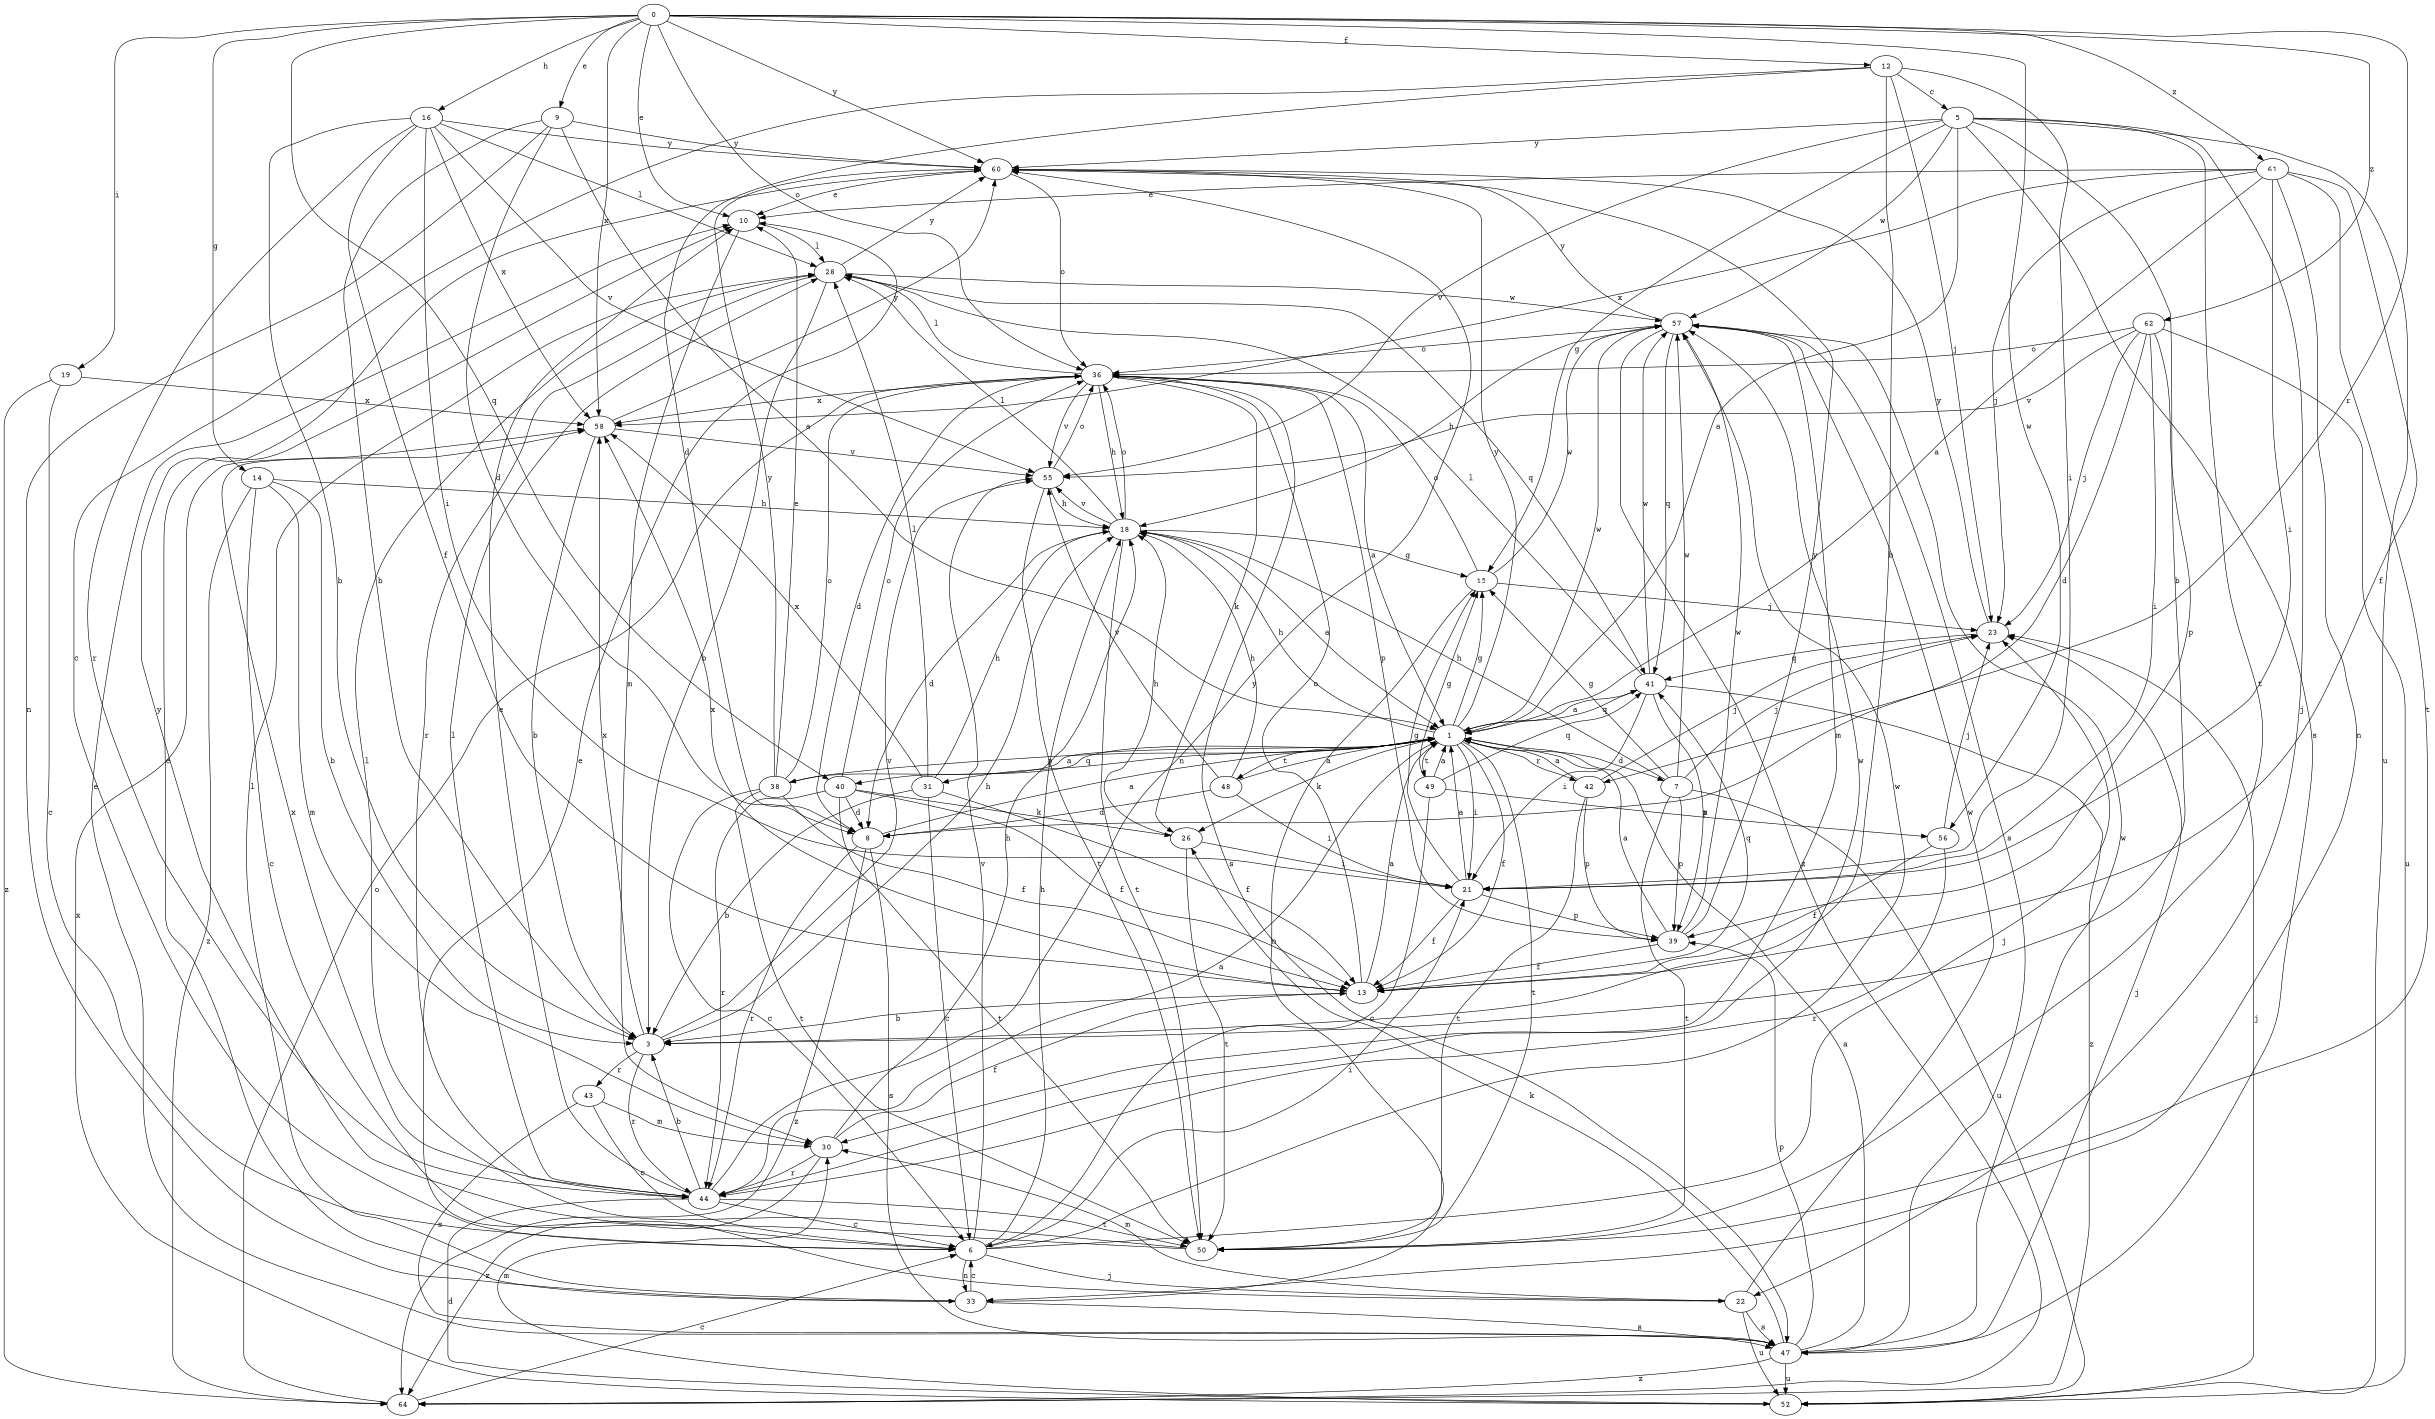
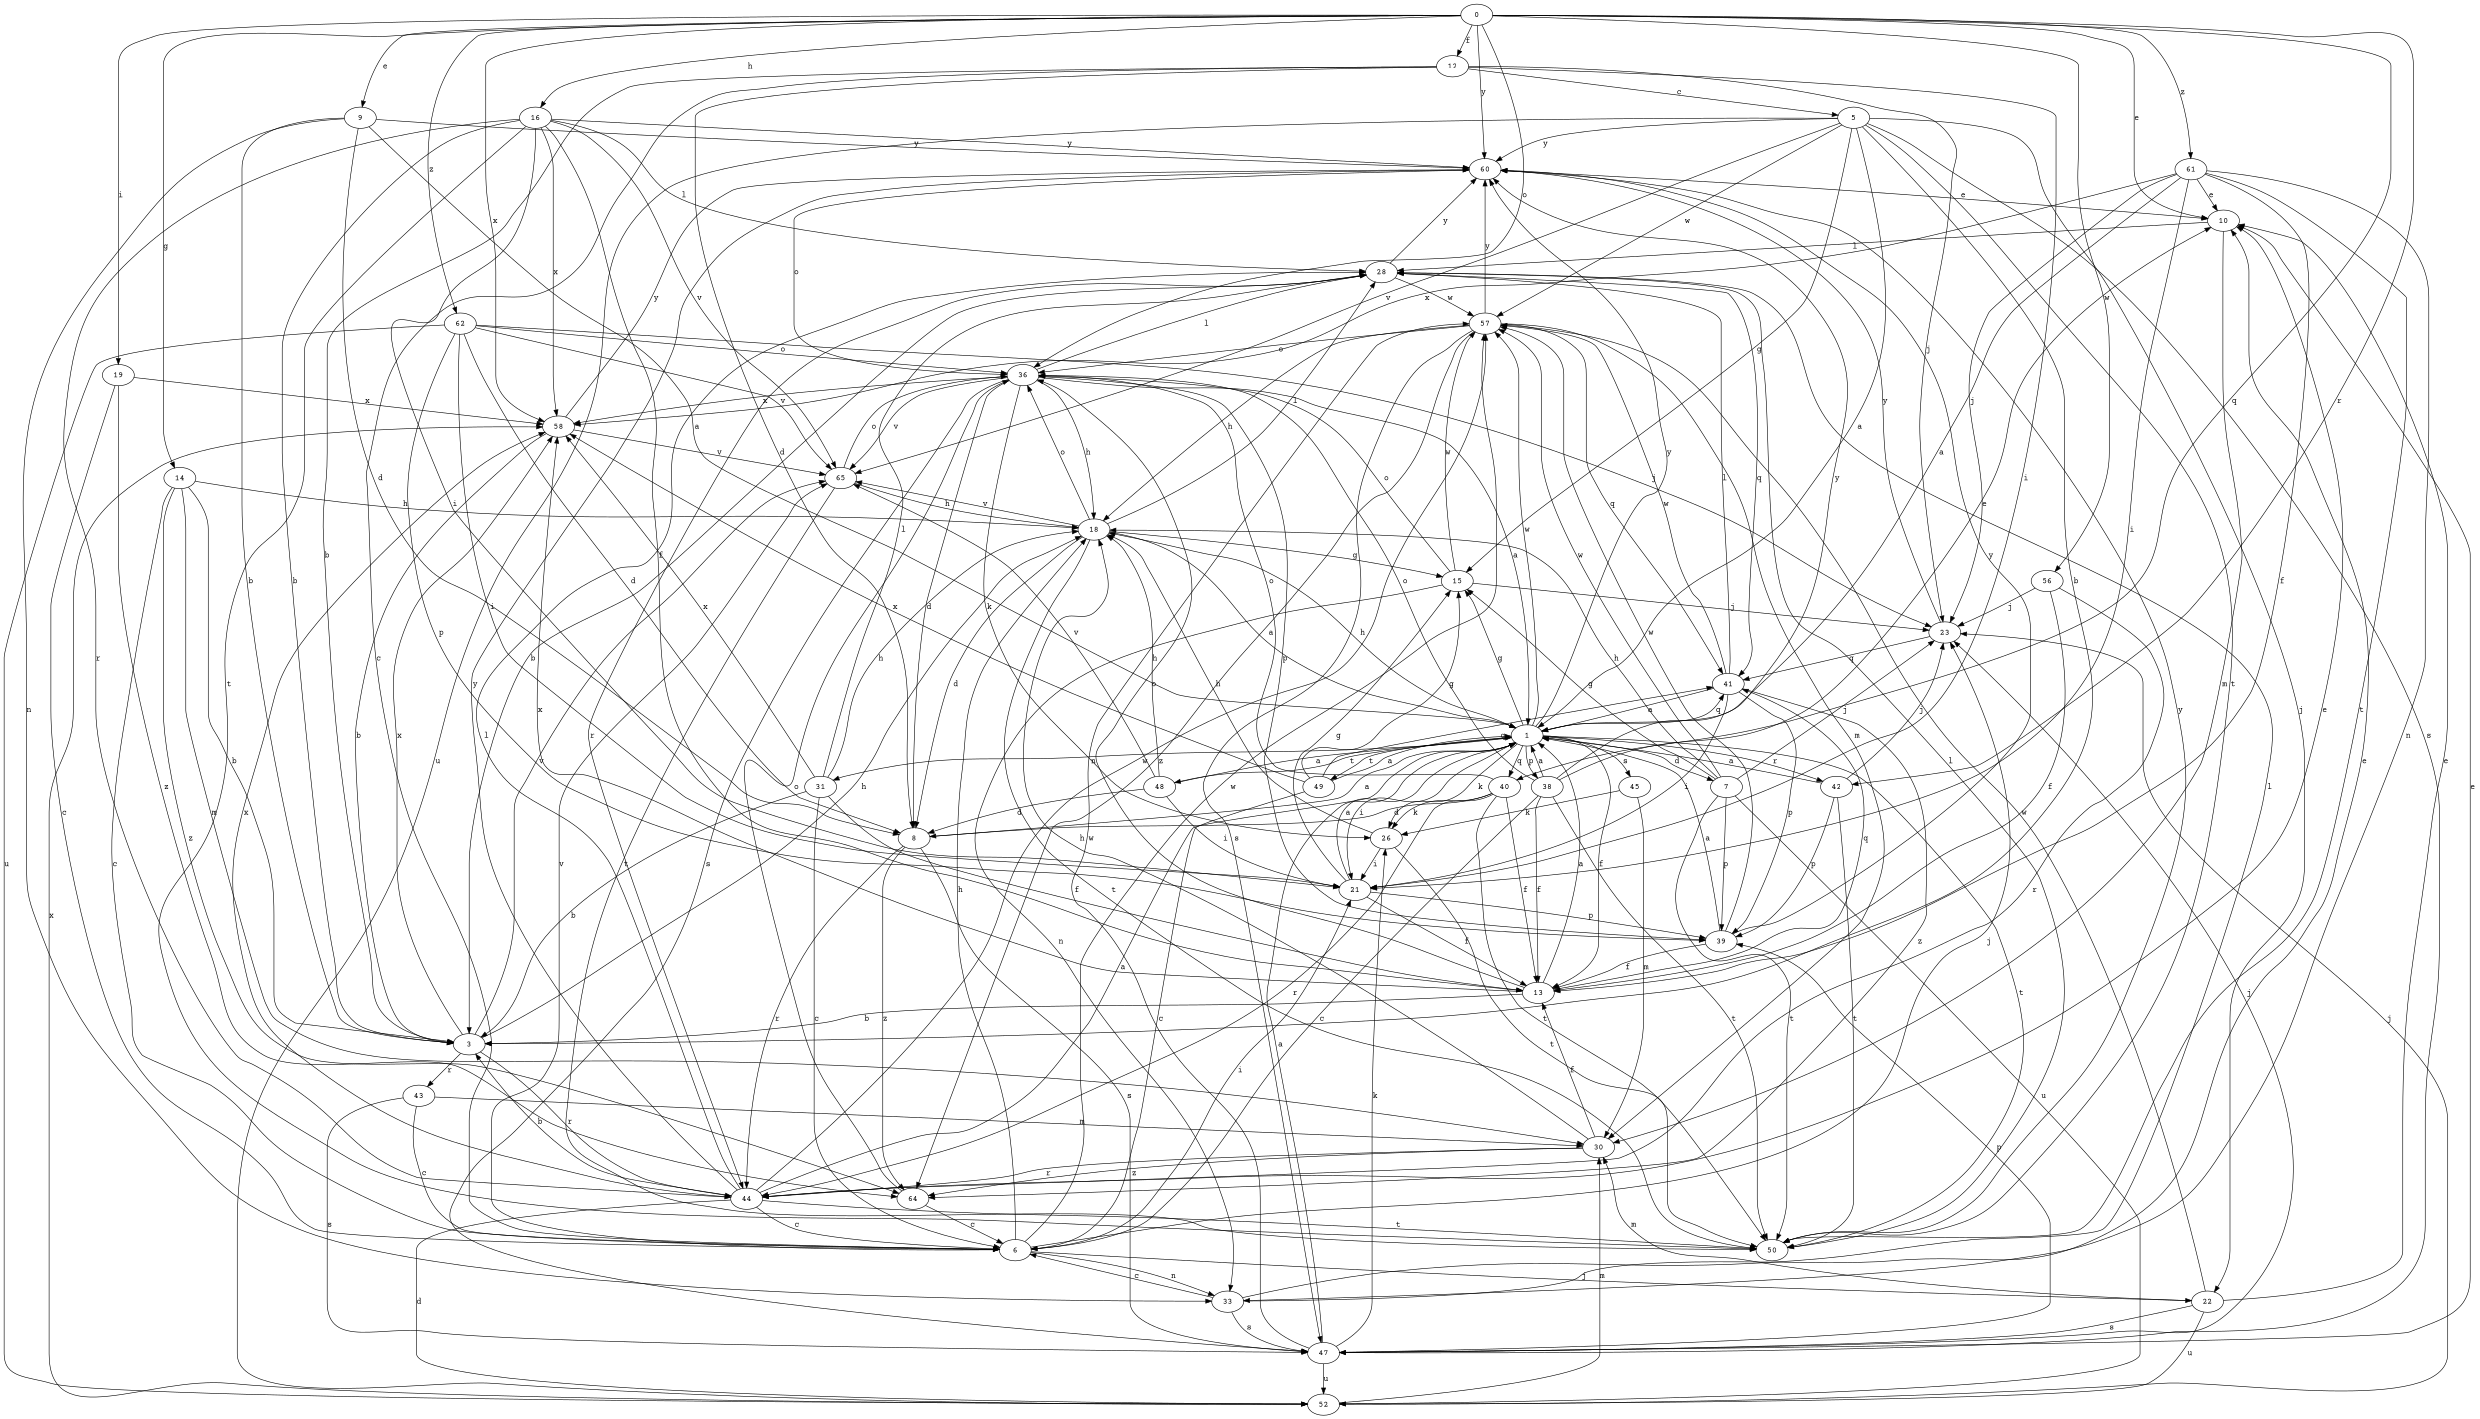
node "55": label "55" -> "65"
node "45": added
edge "49" -> "56": now "49" -> "58"
edge "16" -> "50": added, label "t"
edge "47" -> "64": removed, label "z"
